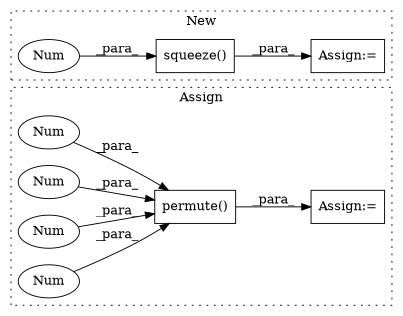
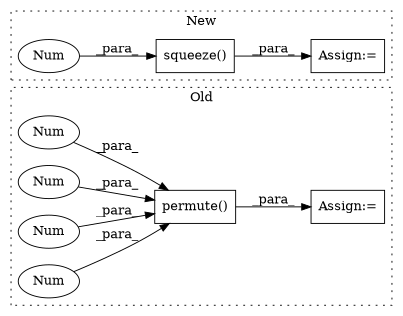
cluster "Assign": label "Assign" -> "Old"
